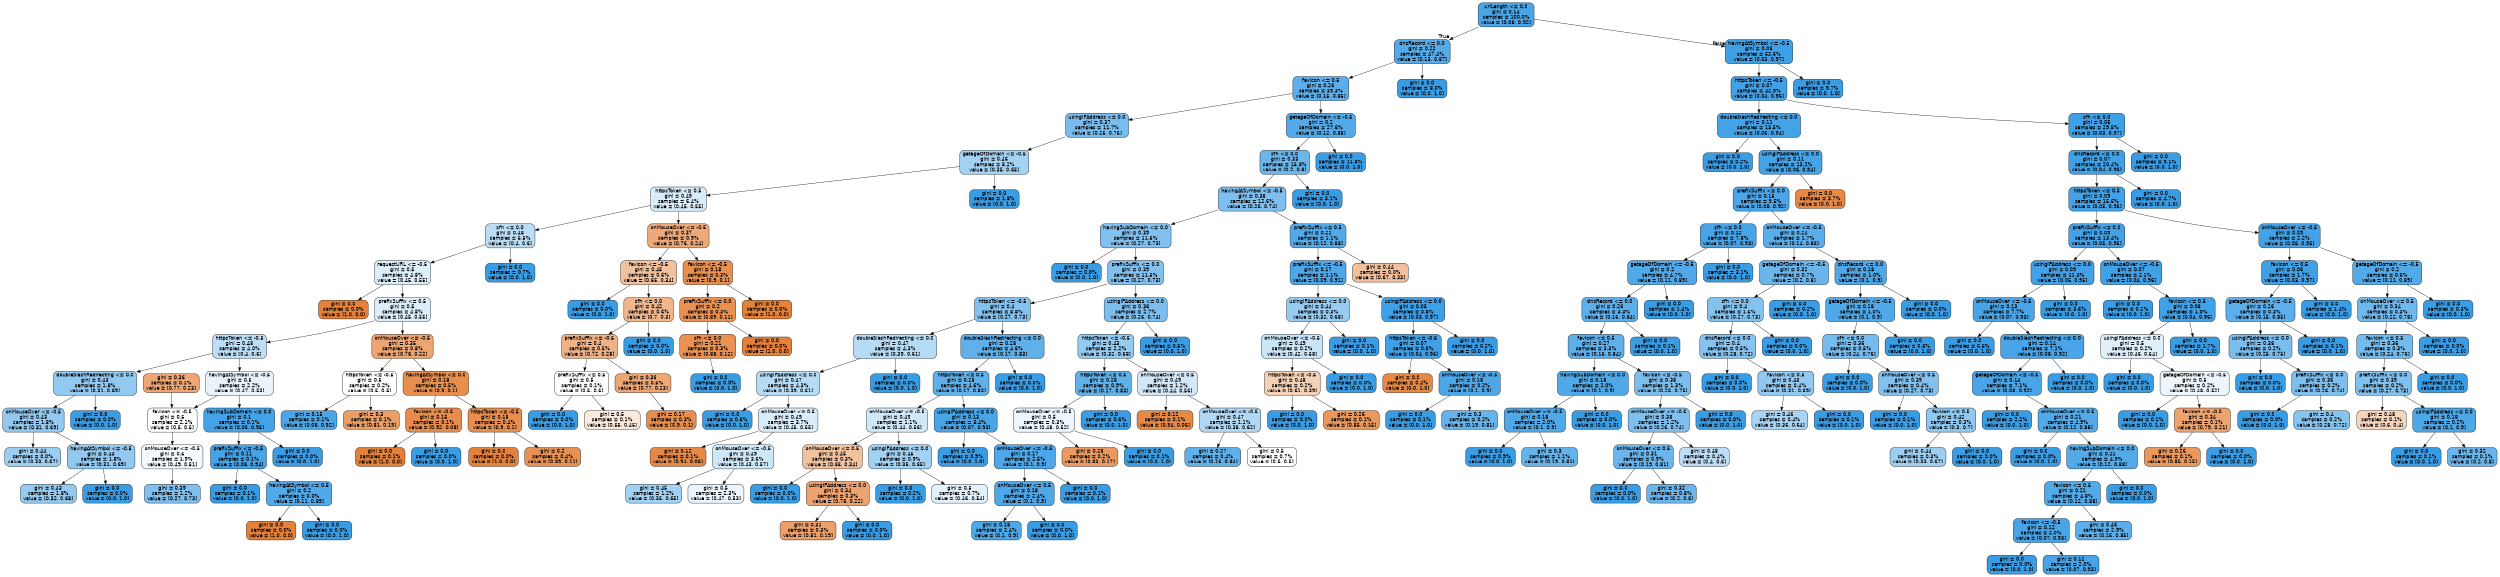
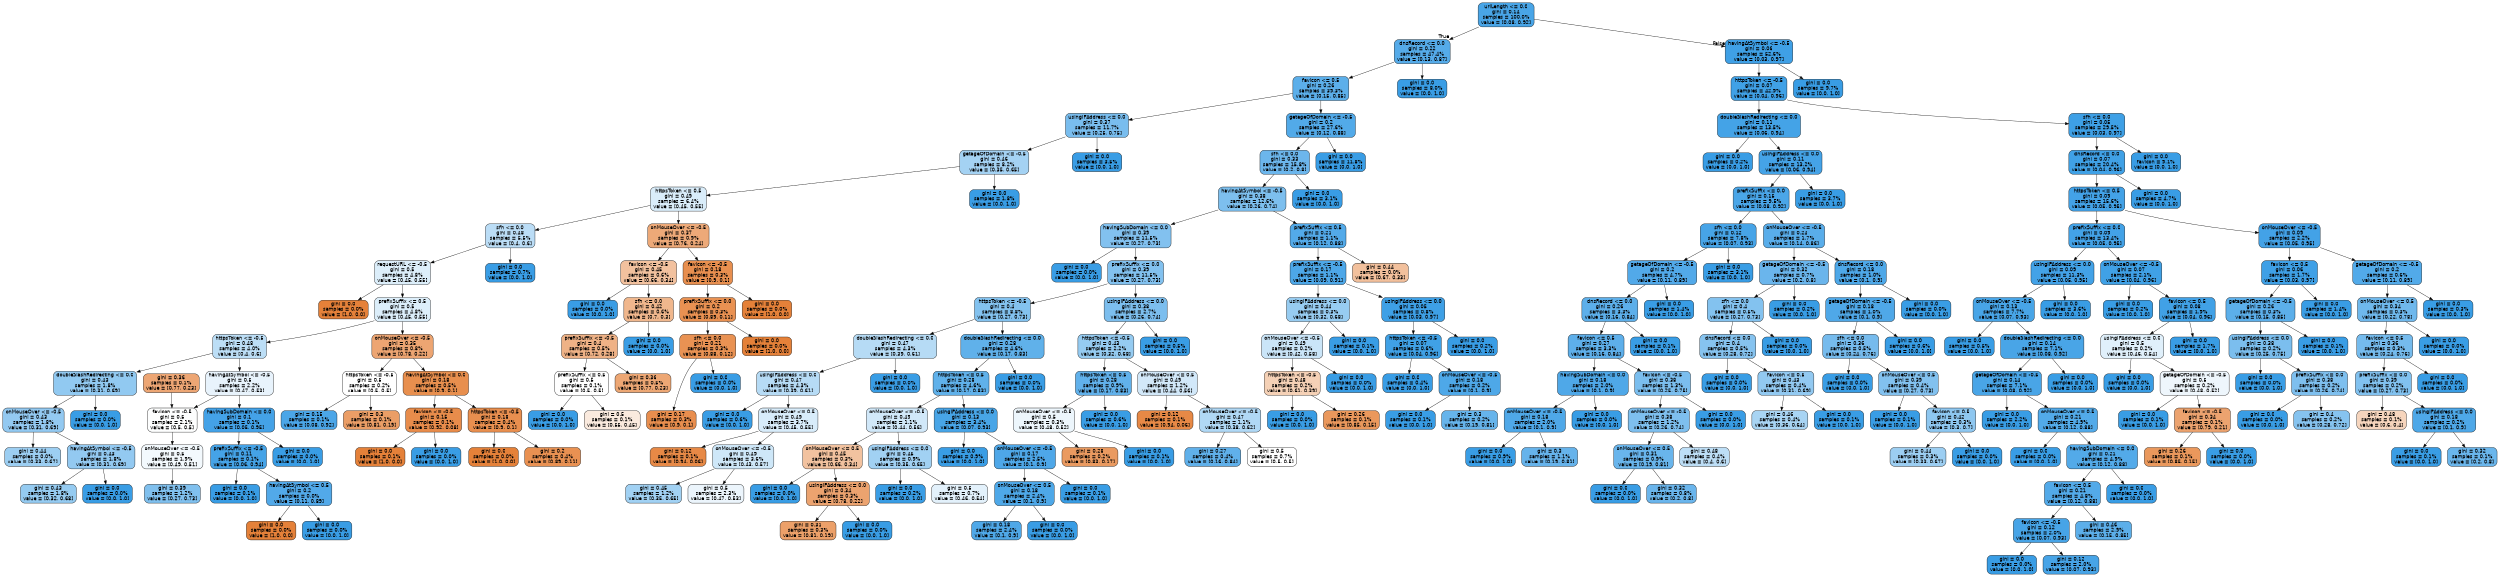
node "gini = 0.0 samples = 3.5% value = [0.0, 1.0]": added
node "gini = 0.0 samples = 9.1% value = [0.0, 1.0]": label "gini = 0.0 samples = 9.1% value = [0.0, 1.0]" -> "gini = 0.0 favicon = 9.1% value = [0.0, 1.0]"
node "gini = 0.0 samples = 3.7% value = [0.0, 1.0]": fillcolor #e58139ee -> #399de5ff
node "sfh <= 0.0 gini = 0.4 samples = 1.5% value = [0.27, 0.73]": label "sfh <= 0.0 gini = 0.4 samples = 1.5% value = [0.27, 0.73]" -> "sfh <= 0.0 gini = 0.4 samples = 0.5% value = [0.27, 0.73]"
node "gini = 0.0 samples = 0.4% value = [0.0, 1.0]": fillcolor #e58139ee -> #399de5ff
edge "gini = 0.36 samples = 0.5% value = [0.77, 0.23]" -> "gini = 0.17 samples = 0.3% value = [0.9, 0.1]": now "sfh <= 0.0 gini = 0.21 samples = 0.3% value = [0.88, 0.12]" -> "gini = 0.17 samples = 0.3% value = [0.9, 0.1]"
